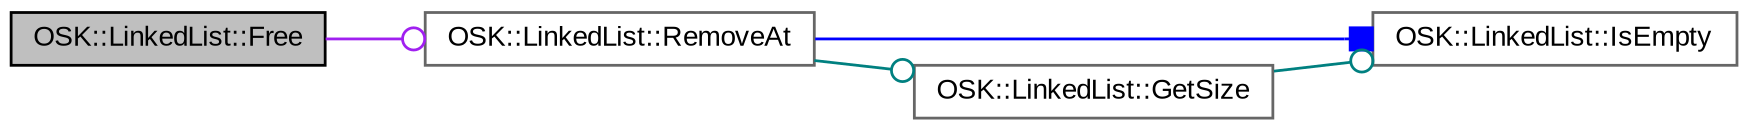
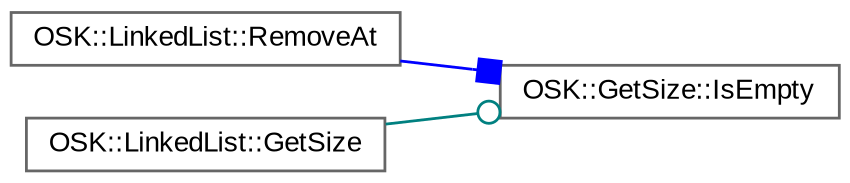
node "OSK::LinkedList::Free": removed
node "OSK::LinkedList::IsEmpty": label "OSK::LinkedList::IsEmpty" -> "OSK::GetSize::IsEmpty"
edge "OSK::LinkedList::RemoveAt" -> "OSK::LinkedList::GetSize": removed
